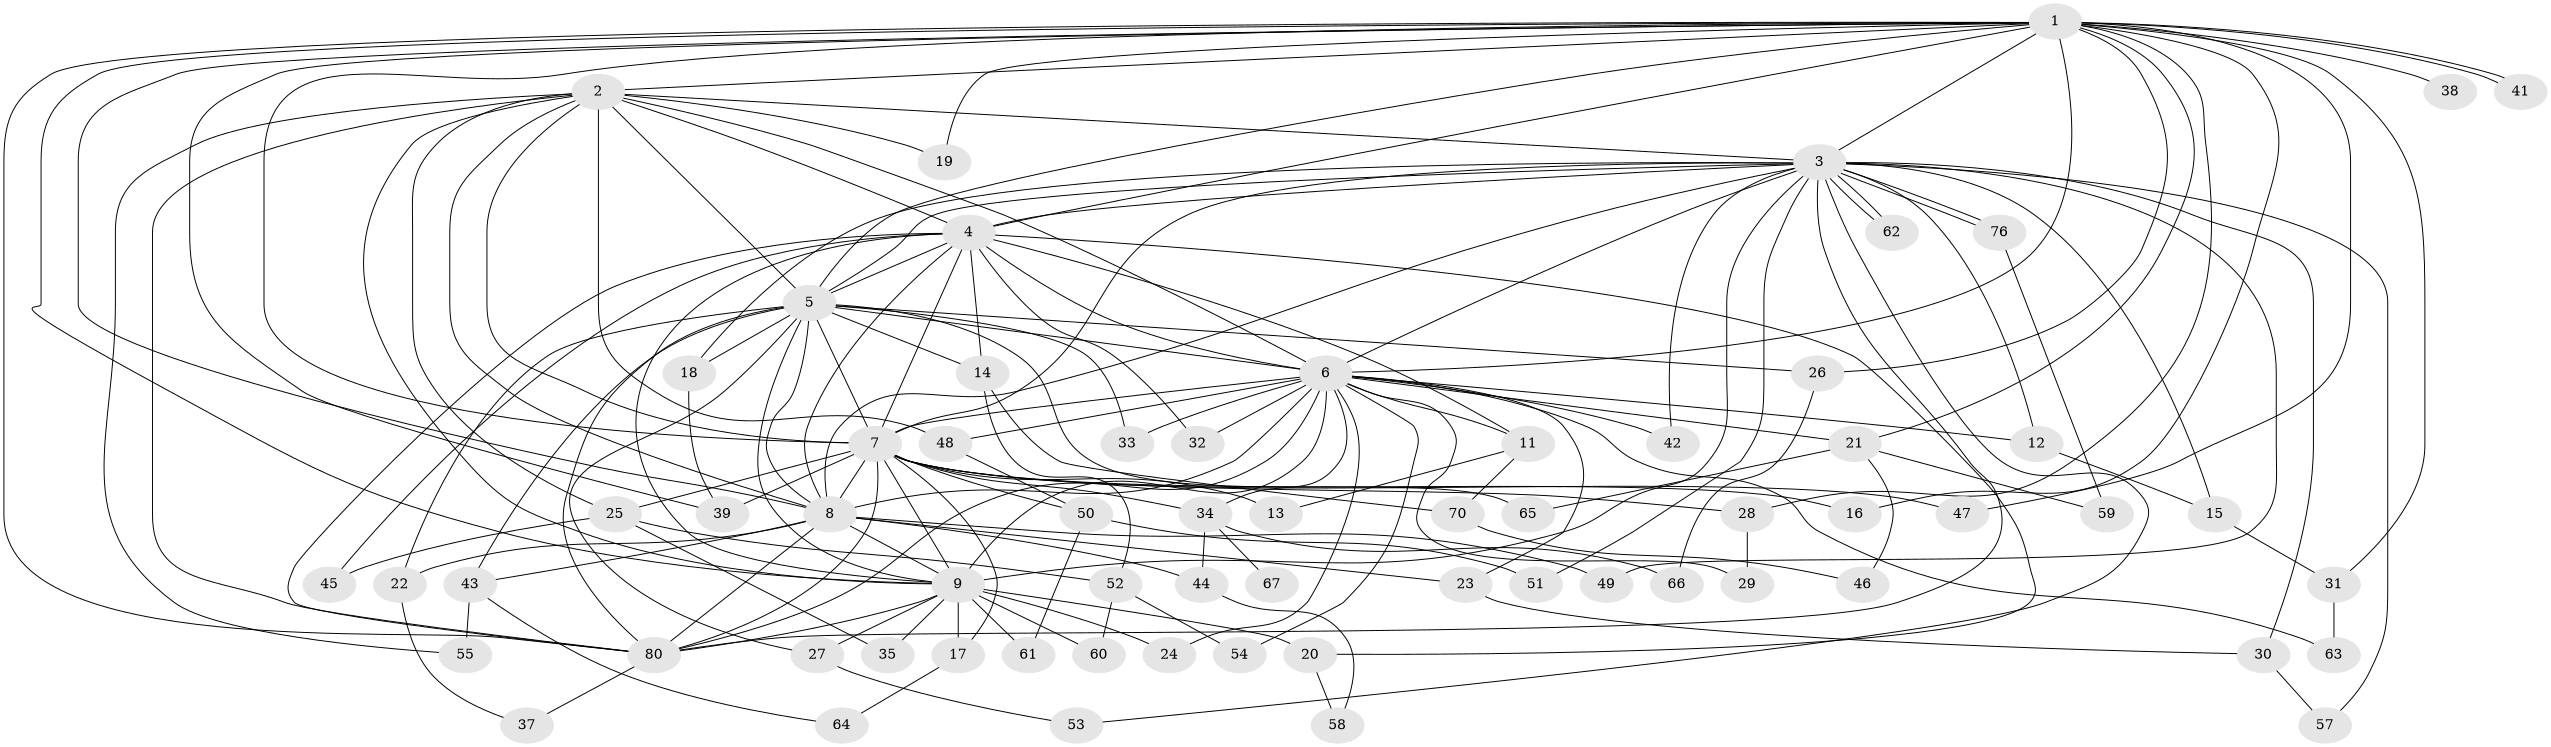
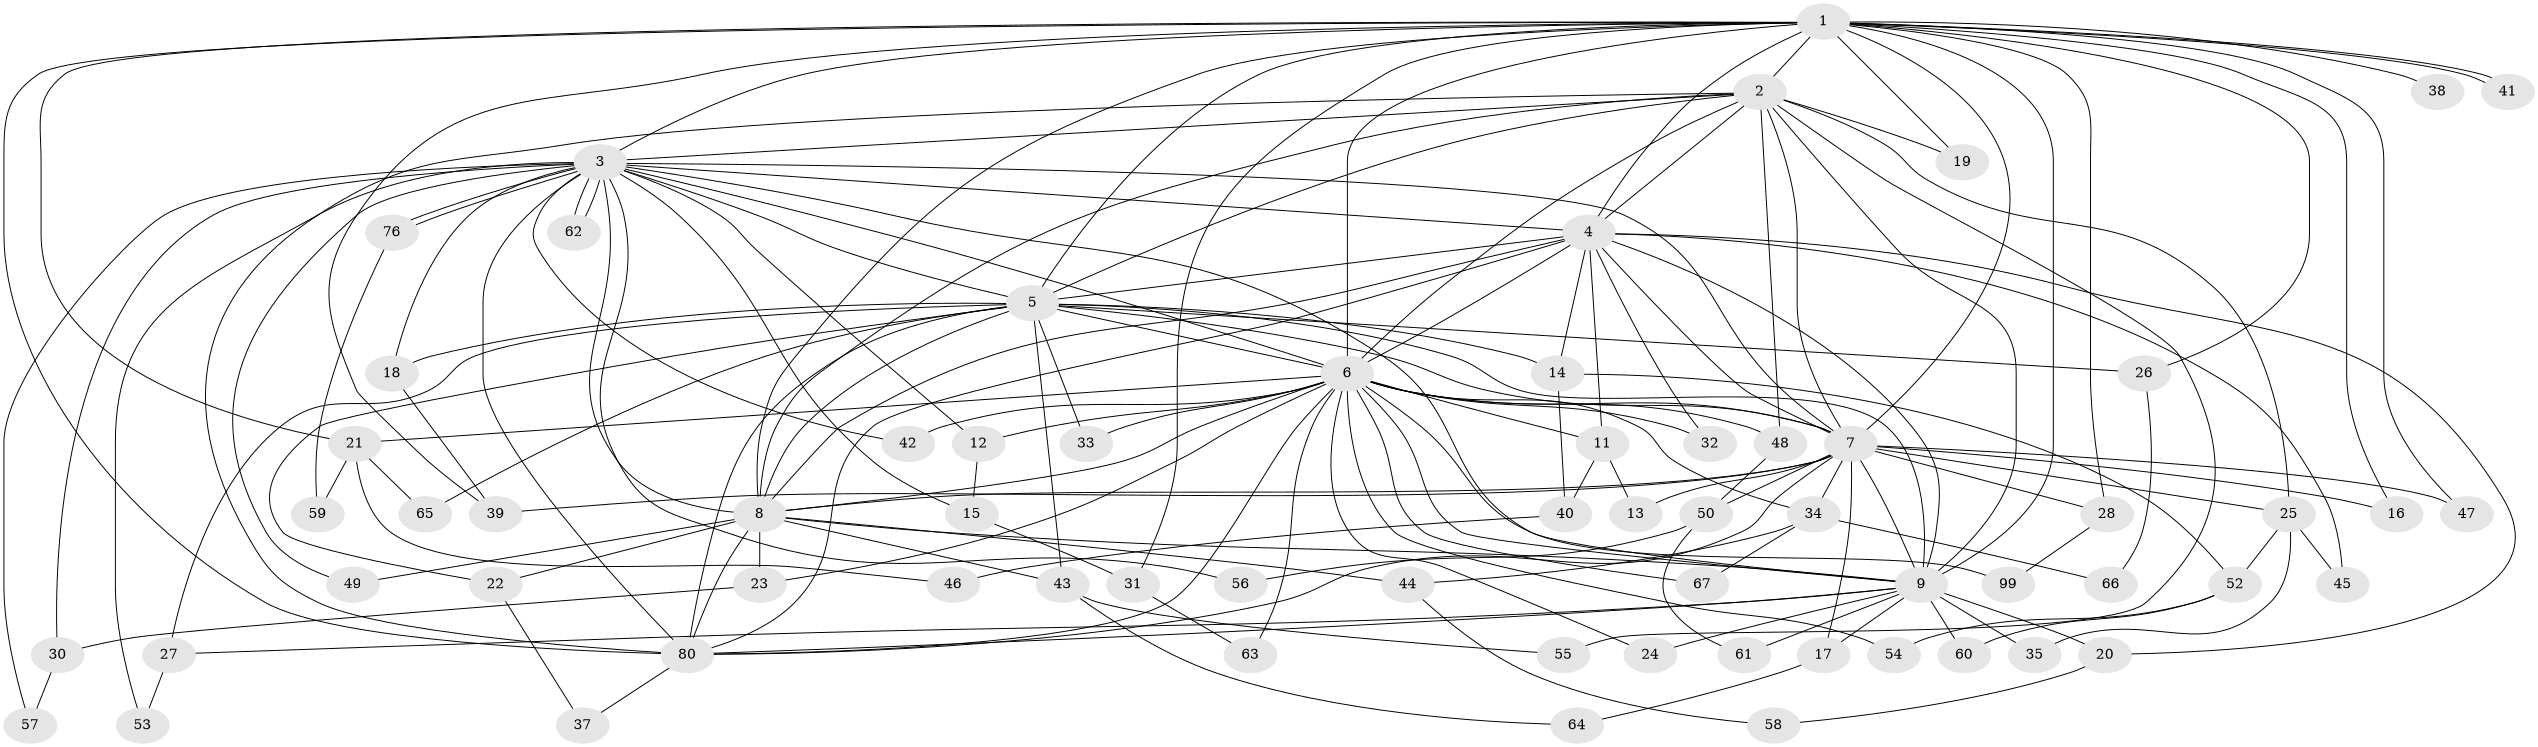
node "70": label "70" -> "40"
edge "6" -- "67": added
node "51": label "51" -> "56"
node "29": label "29" -> "99"
